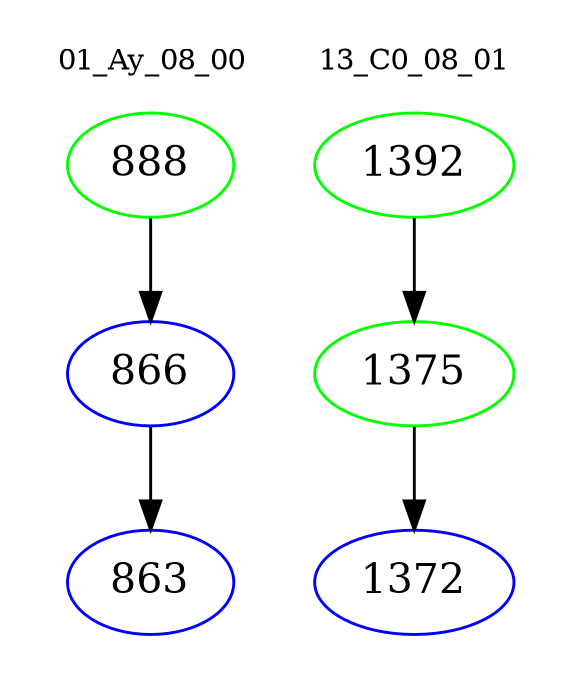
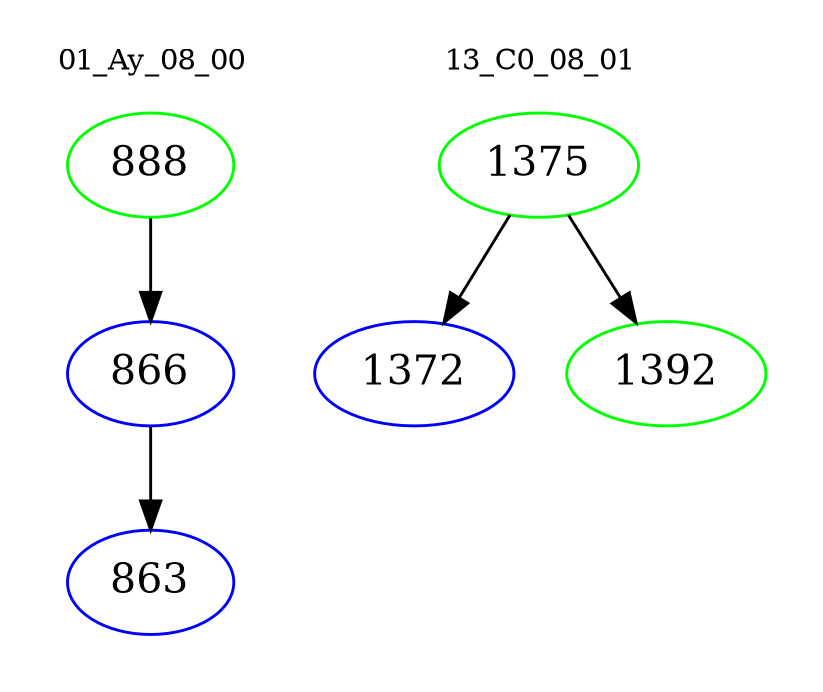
edge "1392" -> "1375": reversed
